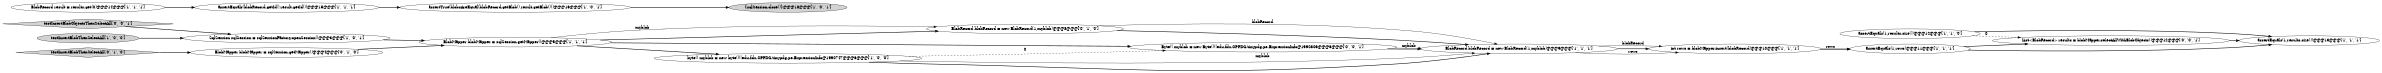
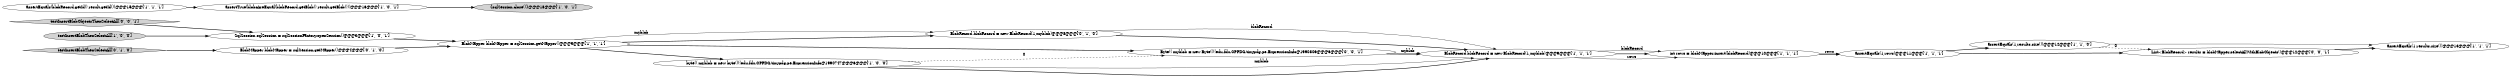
node "BlobRecord result = results.get(0)@@@14@@@['1', '1', '1']": removed
edge "assertEquals(1,results.size())@@@12@@@['1', '1', '0']" -> "assertEquals(1,results.size())@@@13@@@['1', '1', '1']": style bold -> solid
edge "assertEquals(1,rows)@@@11@@@['1', '1', '1']" -> "assertEquals(1,results.size())@@@13@@@['1', '1', '1']": now "assertEquals(1,rows)@@@11@@@['1', '1', '1']" -> "assertEquals(1,results.size())@@@12@@@['1', '1', '0']"
